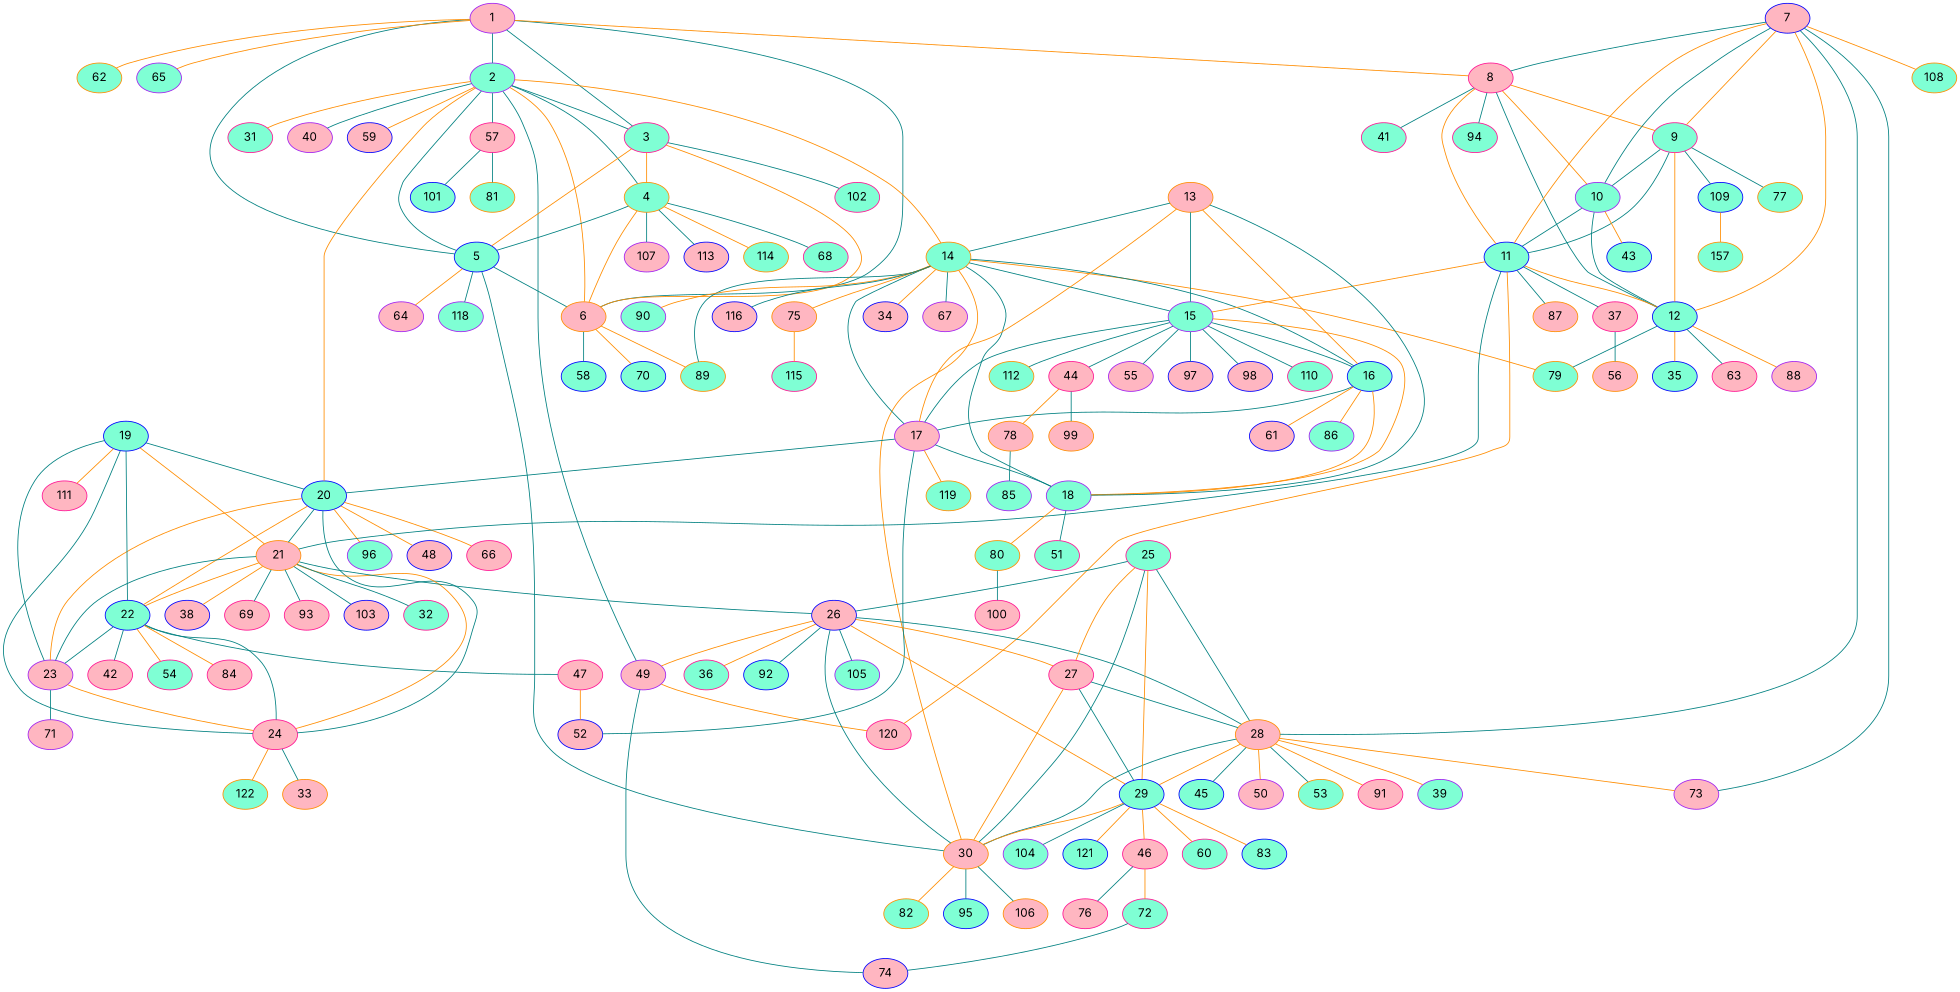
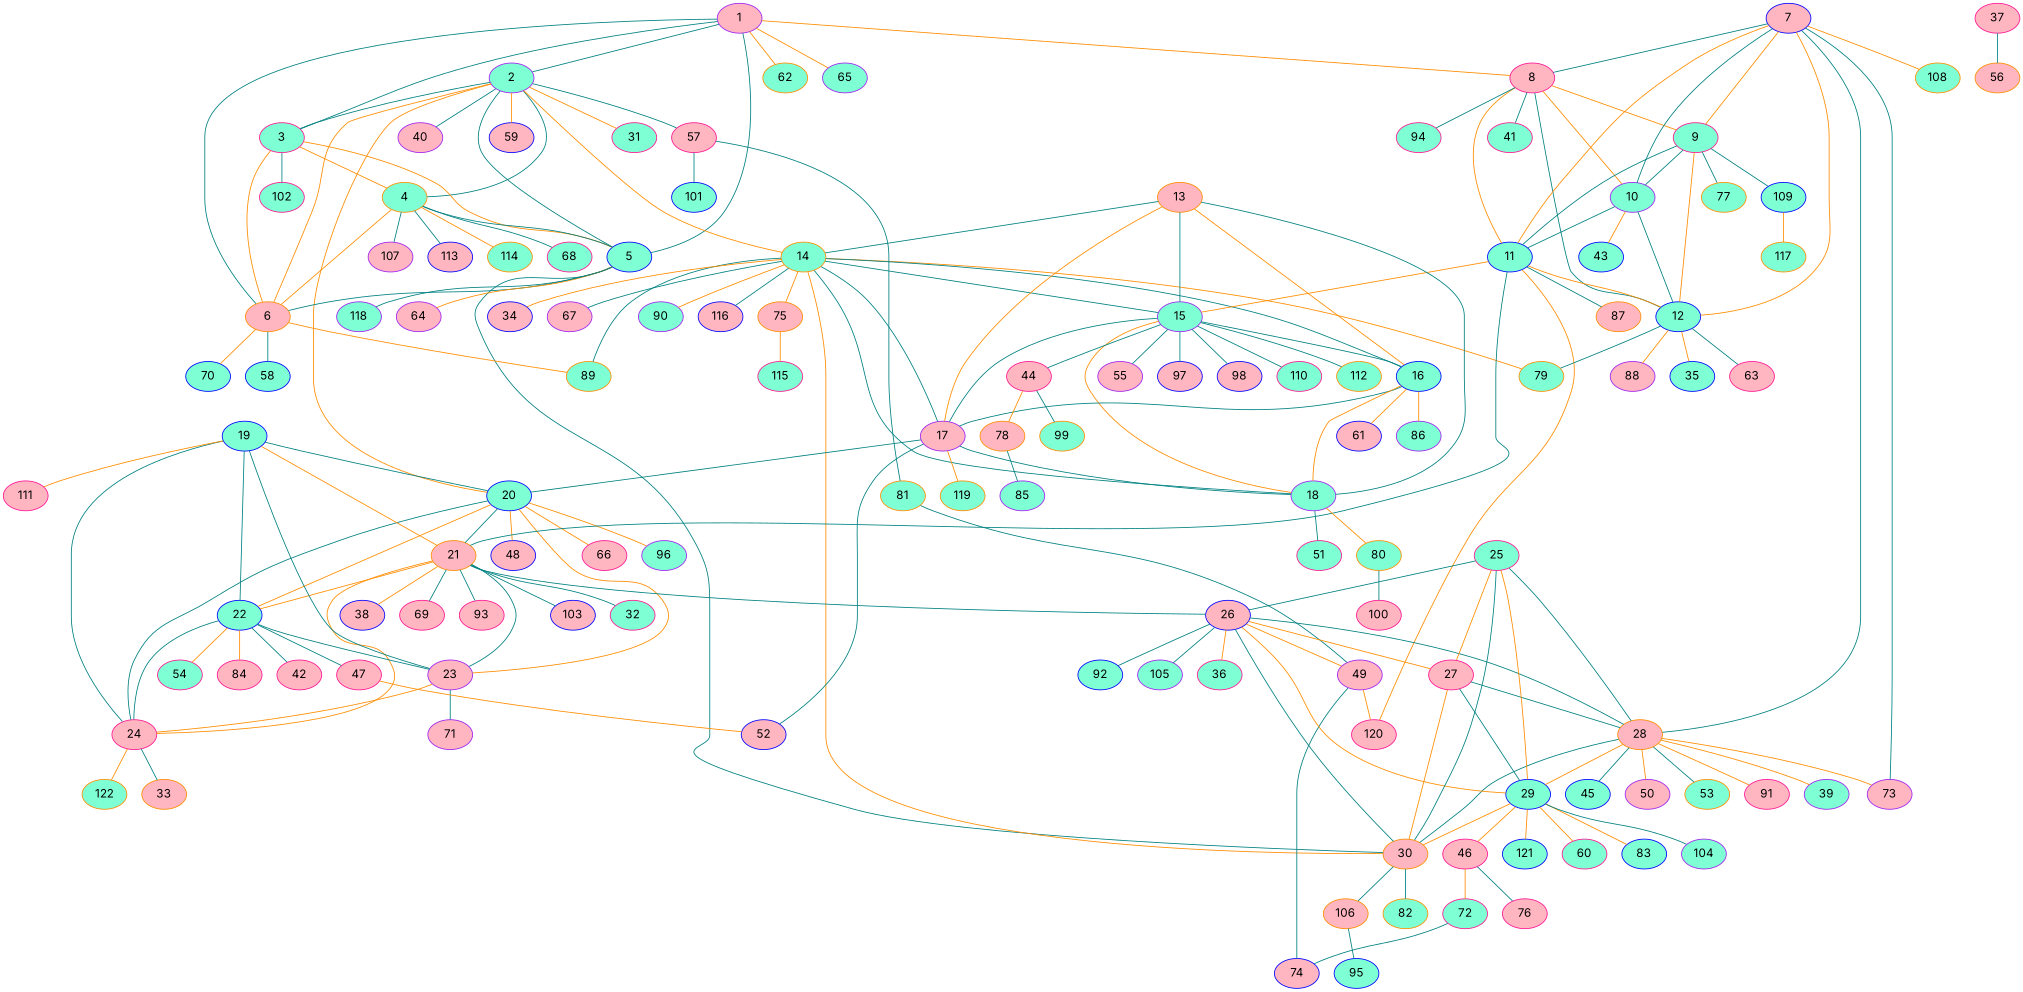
node "157": label "157" -> "117"
edge "11" -- "37": removed
edge "2" -- "49": now "81" -- "49"
node "99": fillcolor lightpink -> aquamarine
edge "30" -- "82": color darkorange -> teal
edge "30" -- "95": now "106" -- "95"
